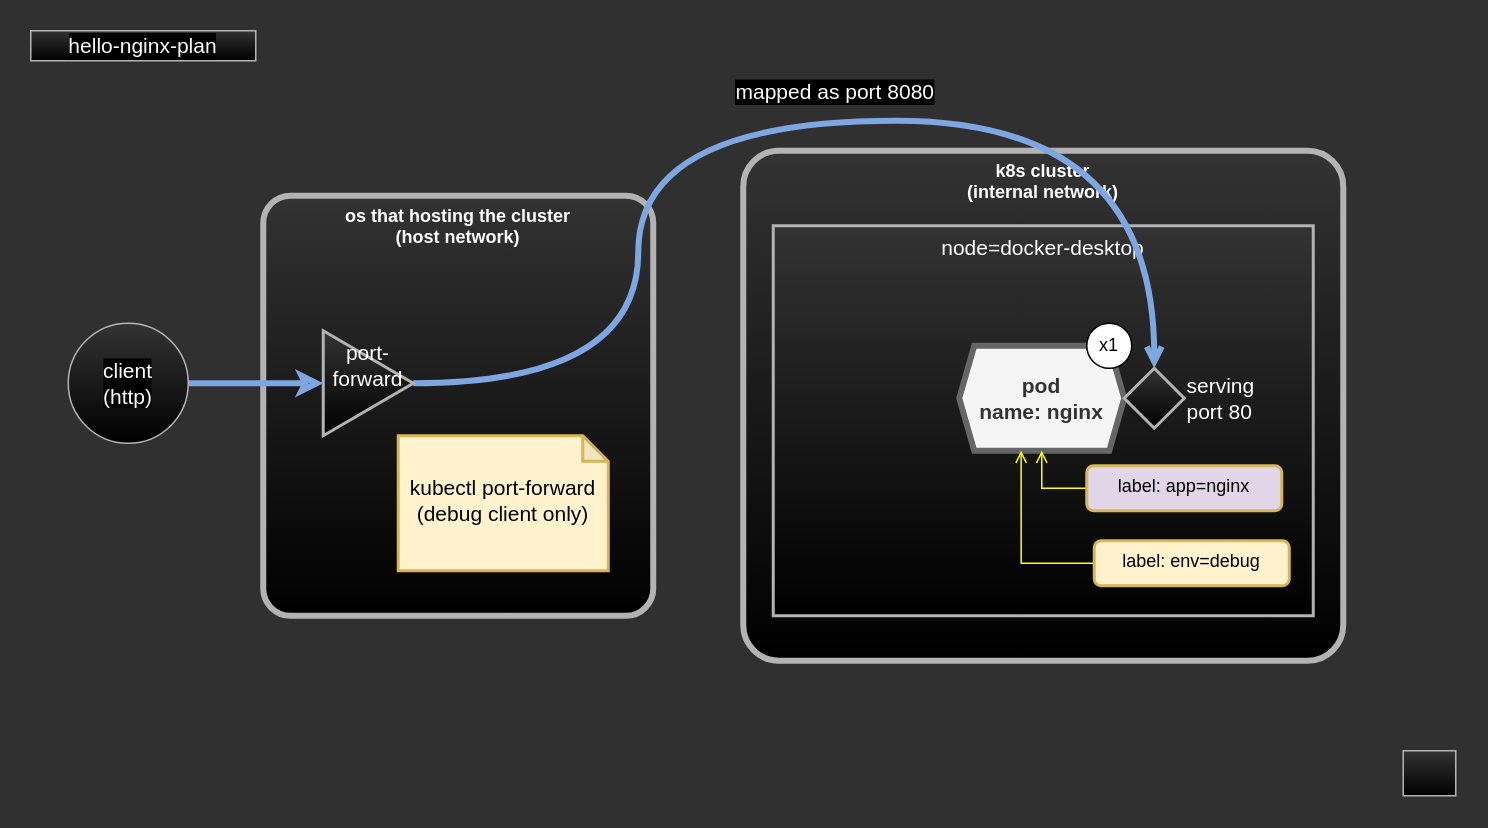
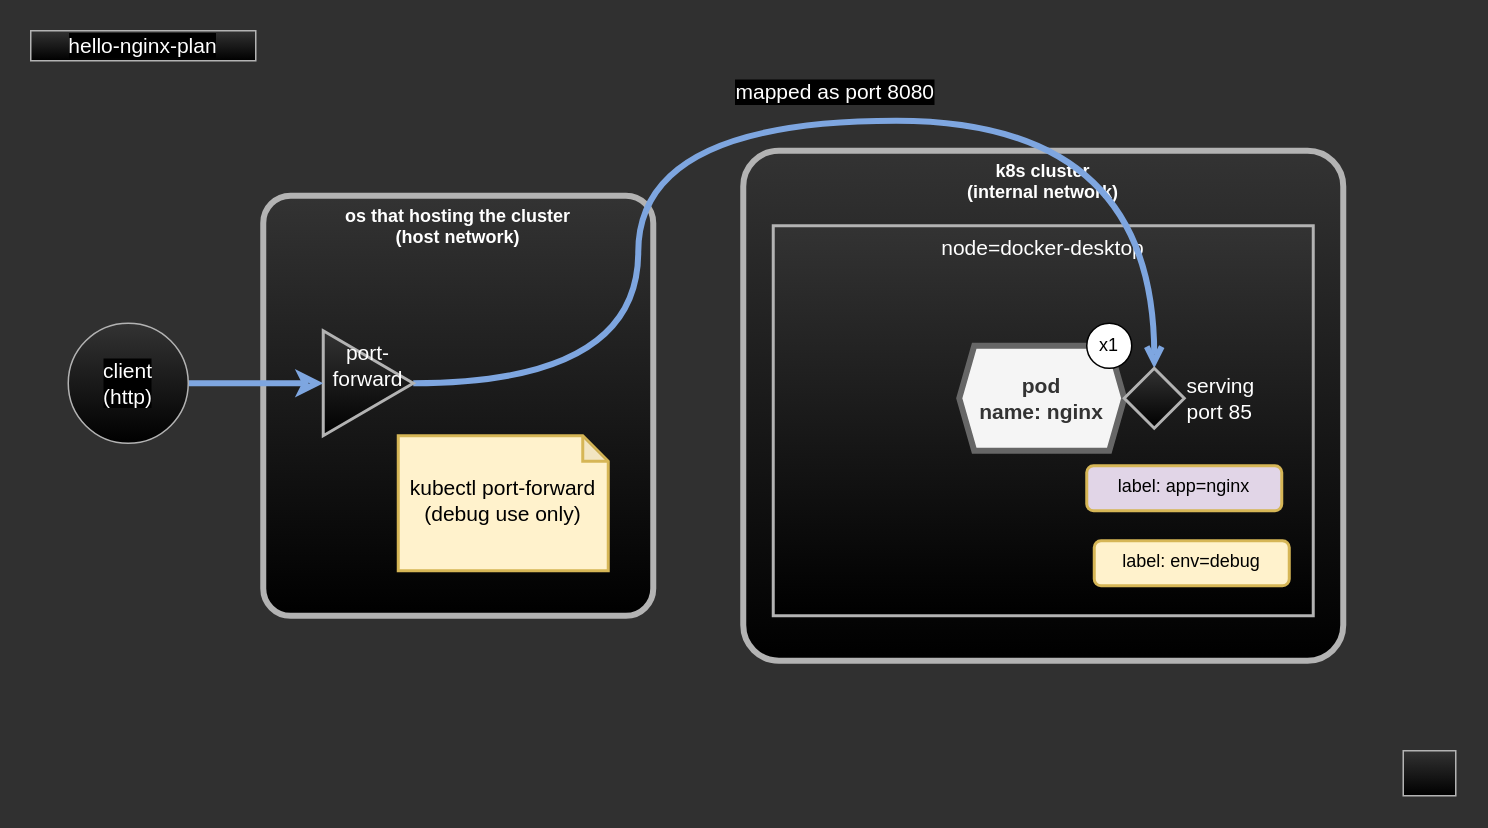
node "serving port 80": label "serving port 80" -> "serving port 85"
edge "label: app=nginx" -> "podname: nginx": removed
node "kubectl port-forward (debug client only)": label "kubectl port-forward (debug client only)" -> "kubectl port-forward (debug use only)"
edge "label: env=debug" -> "podname: nginx": removed
